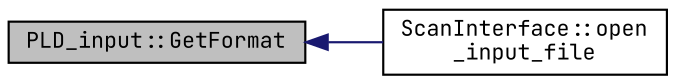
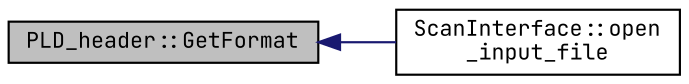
node "PLD_input::GetFormat": label "PLD_input::GetFormat" -> "PLD_header::GetFormat"
